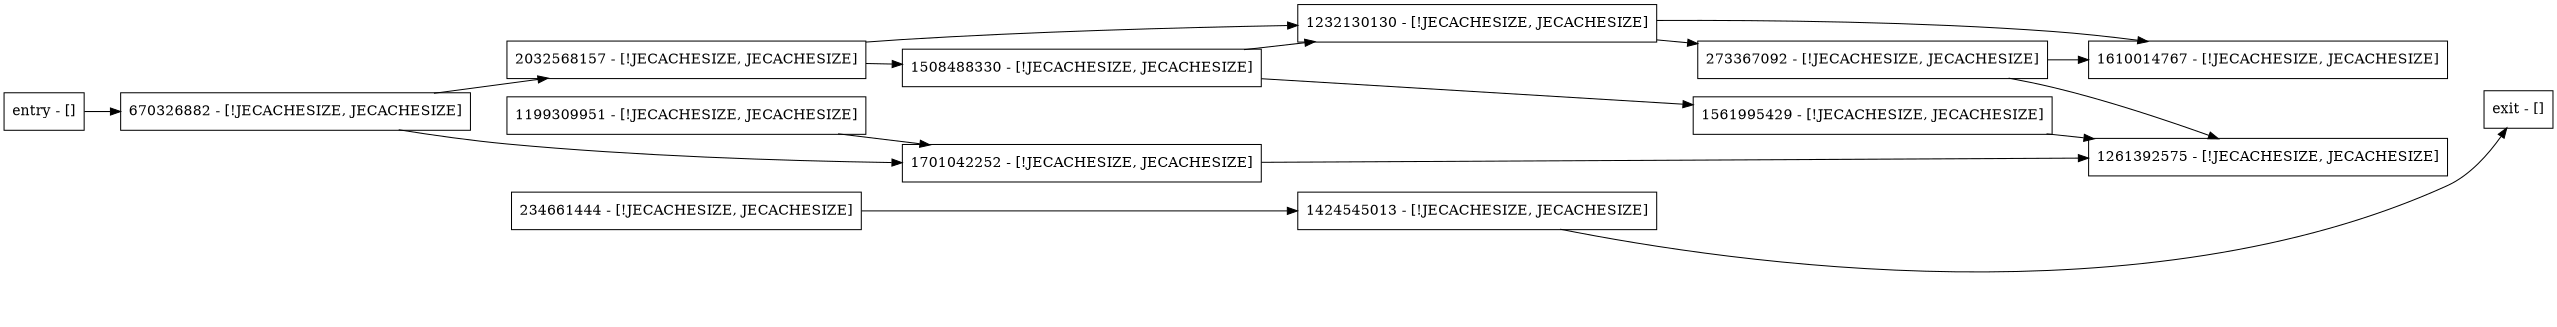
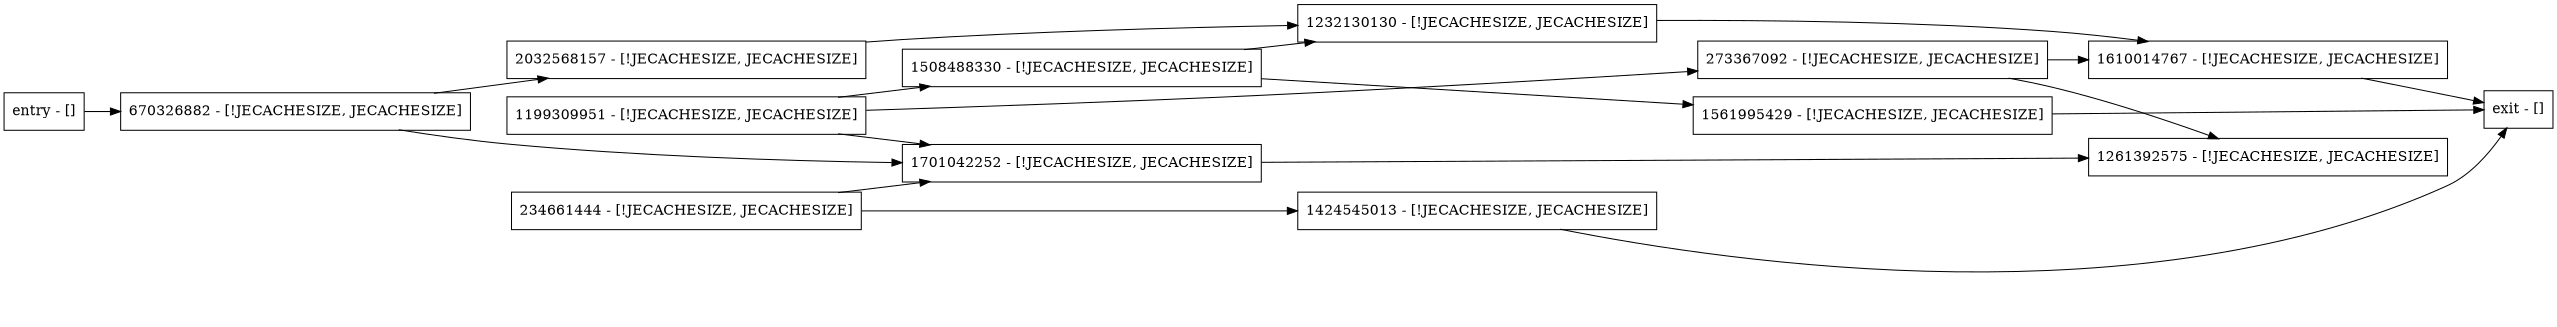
edge "1232130130 - [!JECACHESIZE, JECACHESIZE]" -> "273367092 - [!JECACHESIZE, JECACHESIZE]": now "1199309951 - [!JECACHESIZE, JECACHESIZE]" -> "273367092 - [!JECACHESIZE, JECACHESIZE]"
edge "2032568157 - [!JECACHESIZE, JECACHESIZE]" -> "1508488330 - [!JECACHESIZE, JECACHESIZE]": now "1199309951 - [!JECACHESIZE, JECACHESIZE]" -> "1508488330 - [!JECACHESIZE, JECACHESIZE]"
edge "1610014767 - [!JECACHESIZE, JECACHESIZE]" -> "exit - []": added
edge "1561995429 - [!JECACHESIZE, JECACHESIZE]" -> "1261392575 - [!JECACHESIZE, JECACHESIZE]": now "1561995429 - [!JECACHESIZE, JECACHESIZE]" -> "exit - []"
edge "234661444 - [!JECACHESIZE, JECACHESIZE]" -> "1701042252 - [!JECACHESIZE, JECACHESIZE]": added
